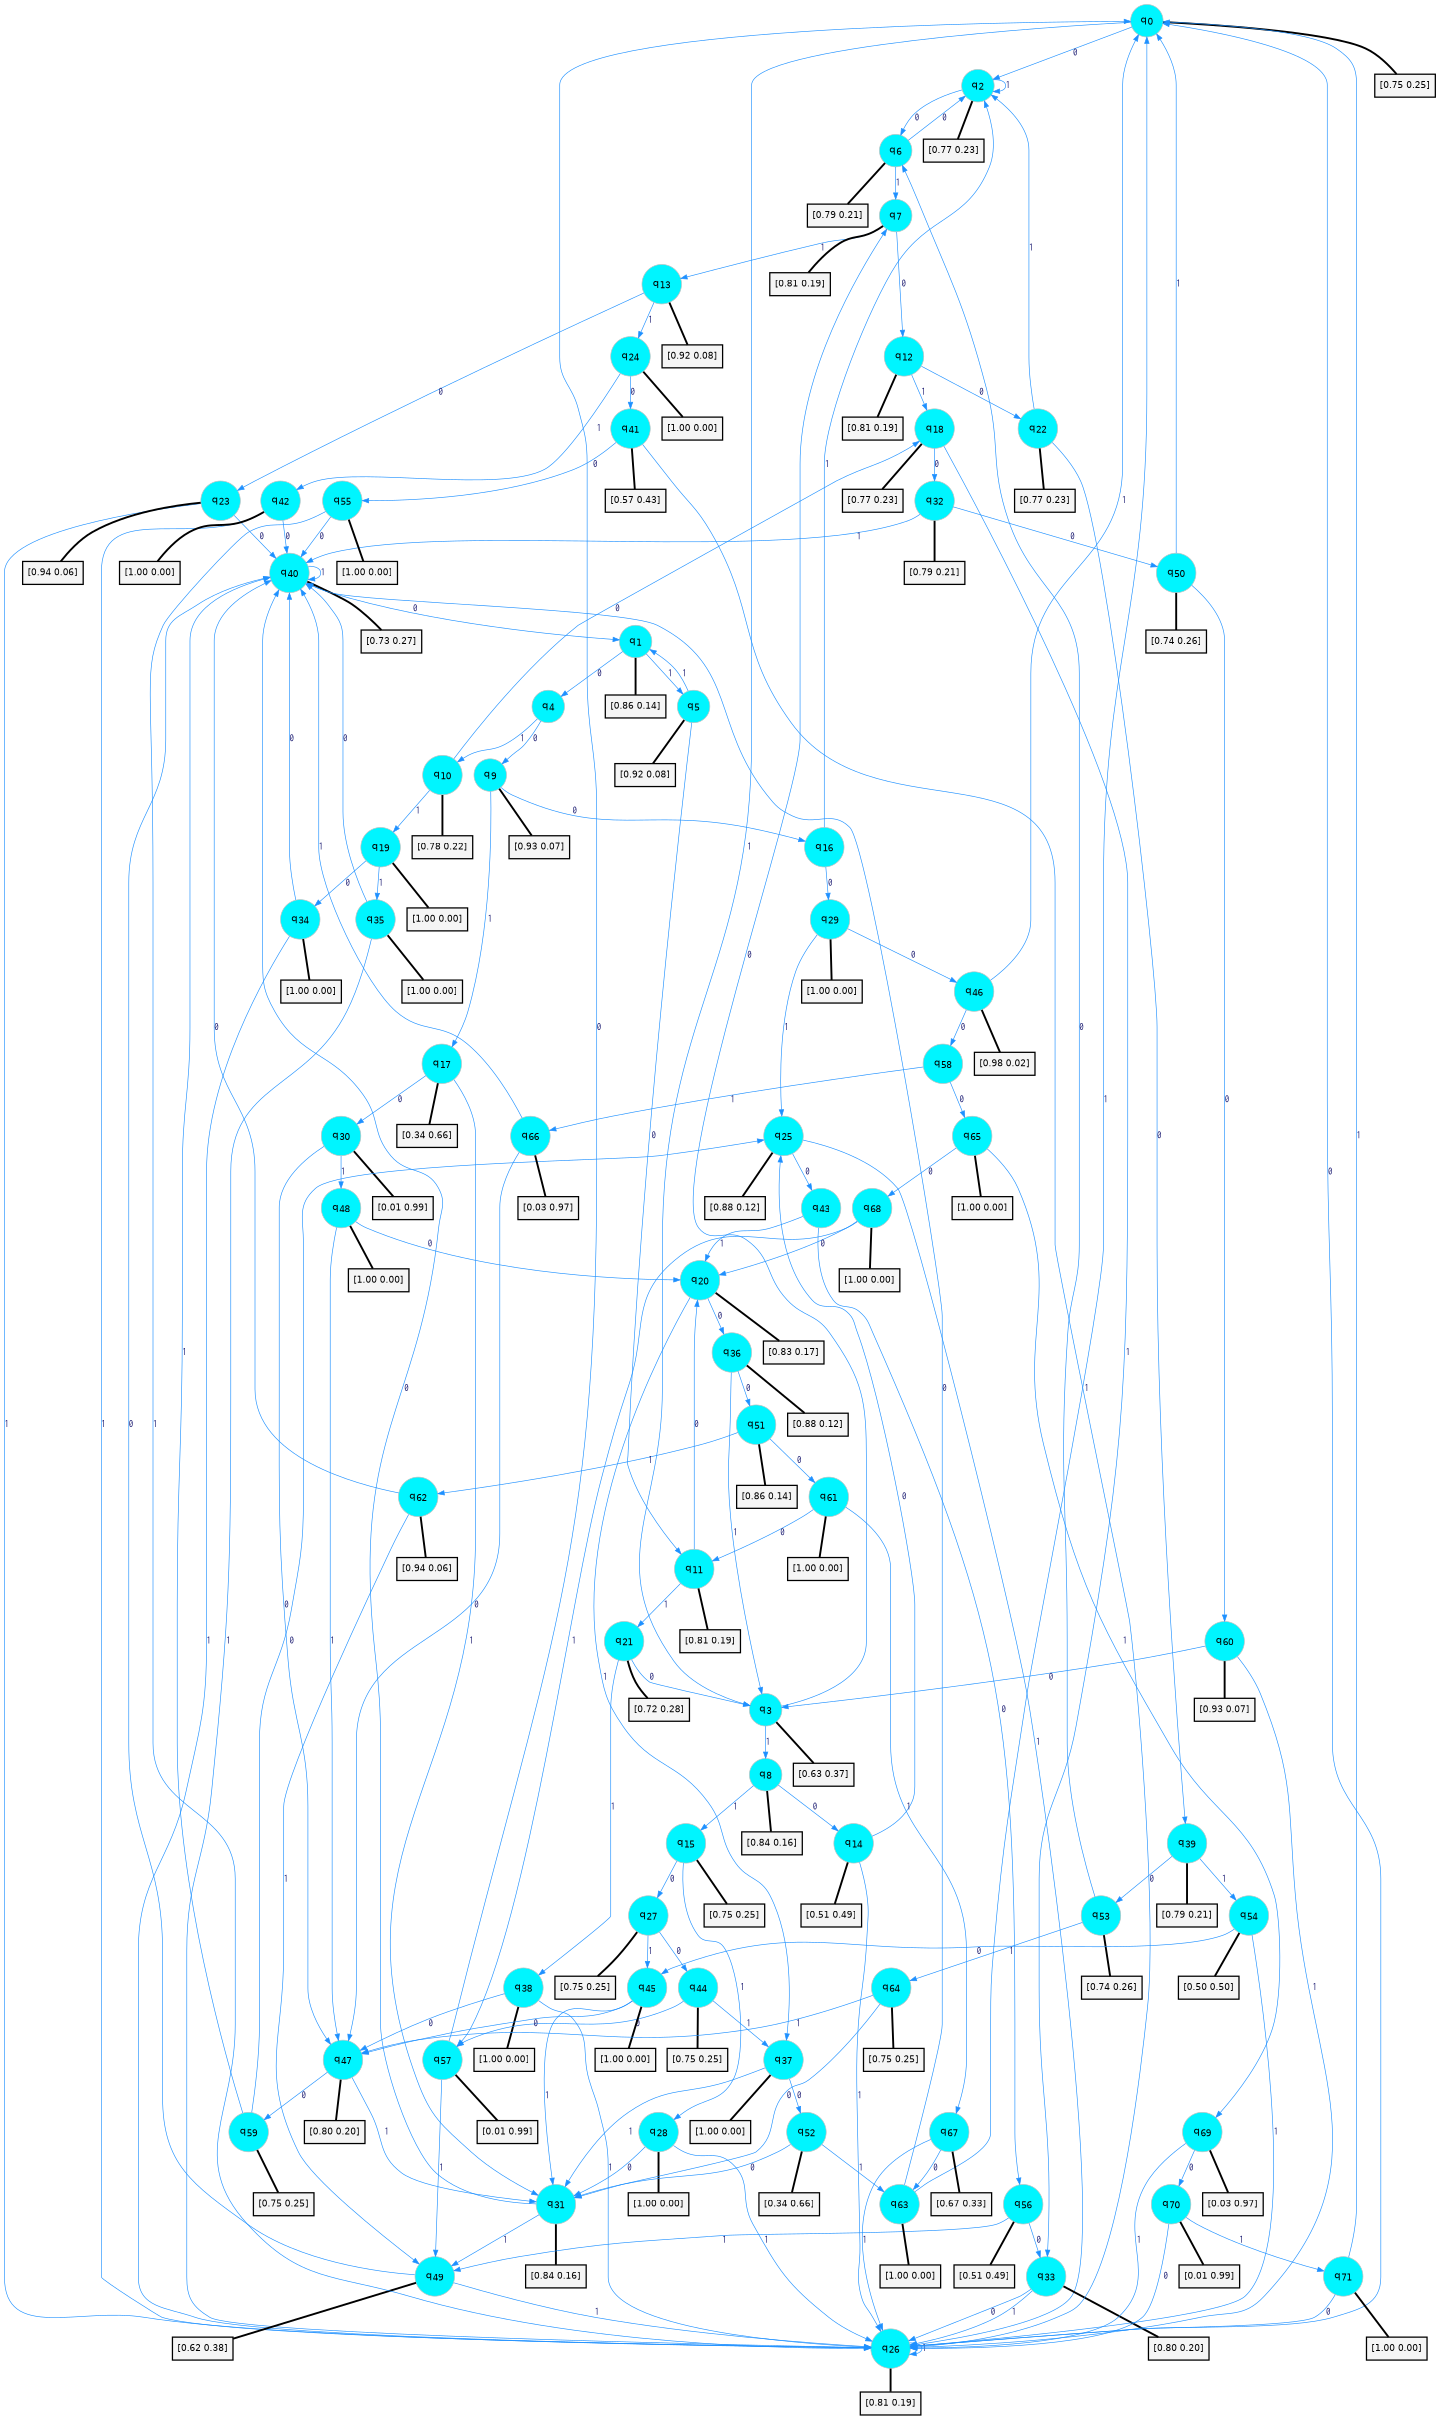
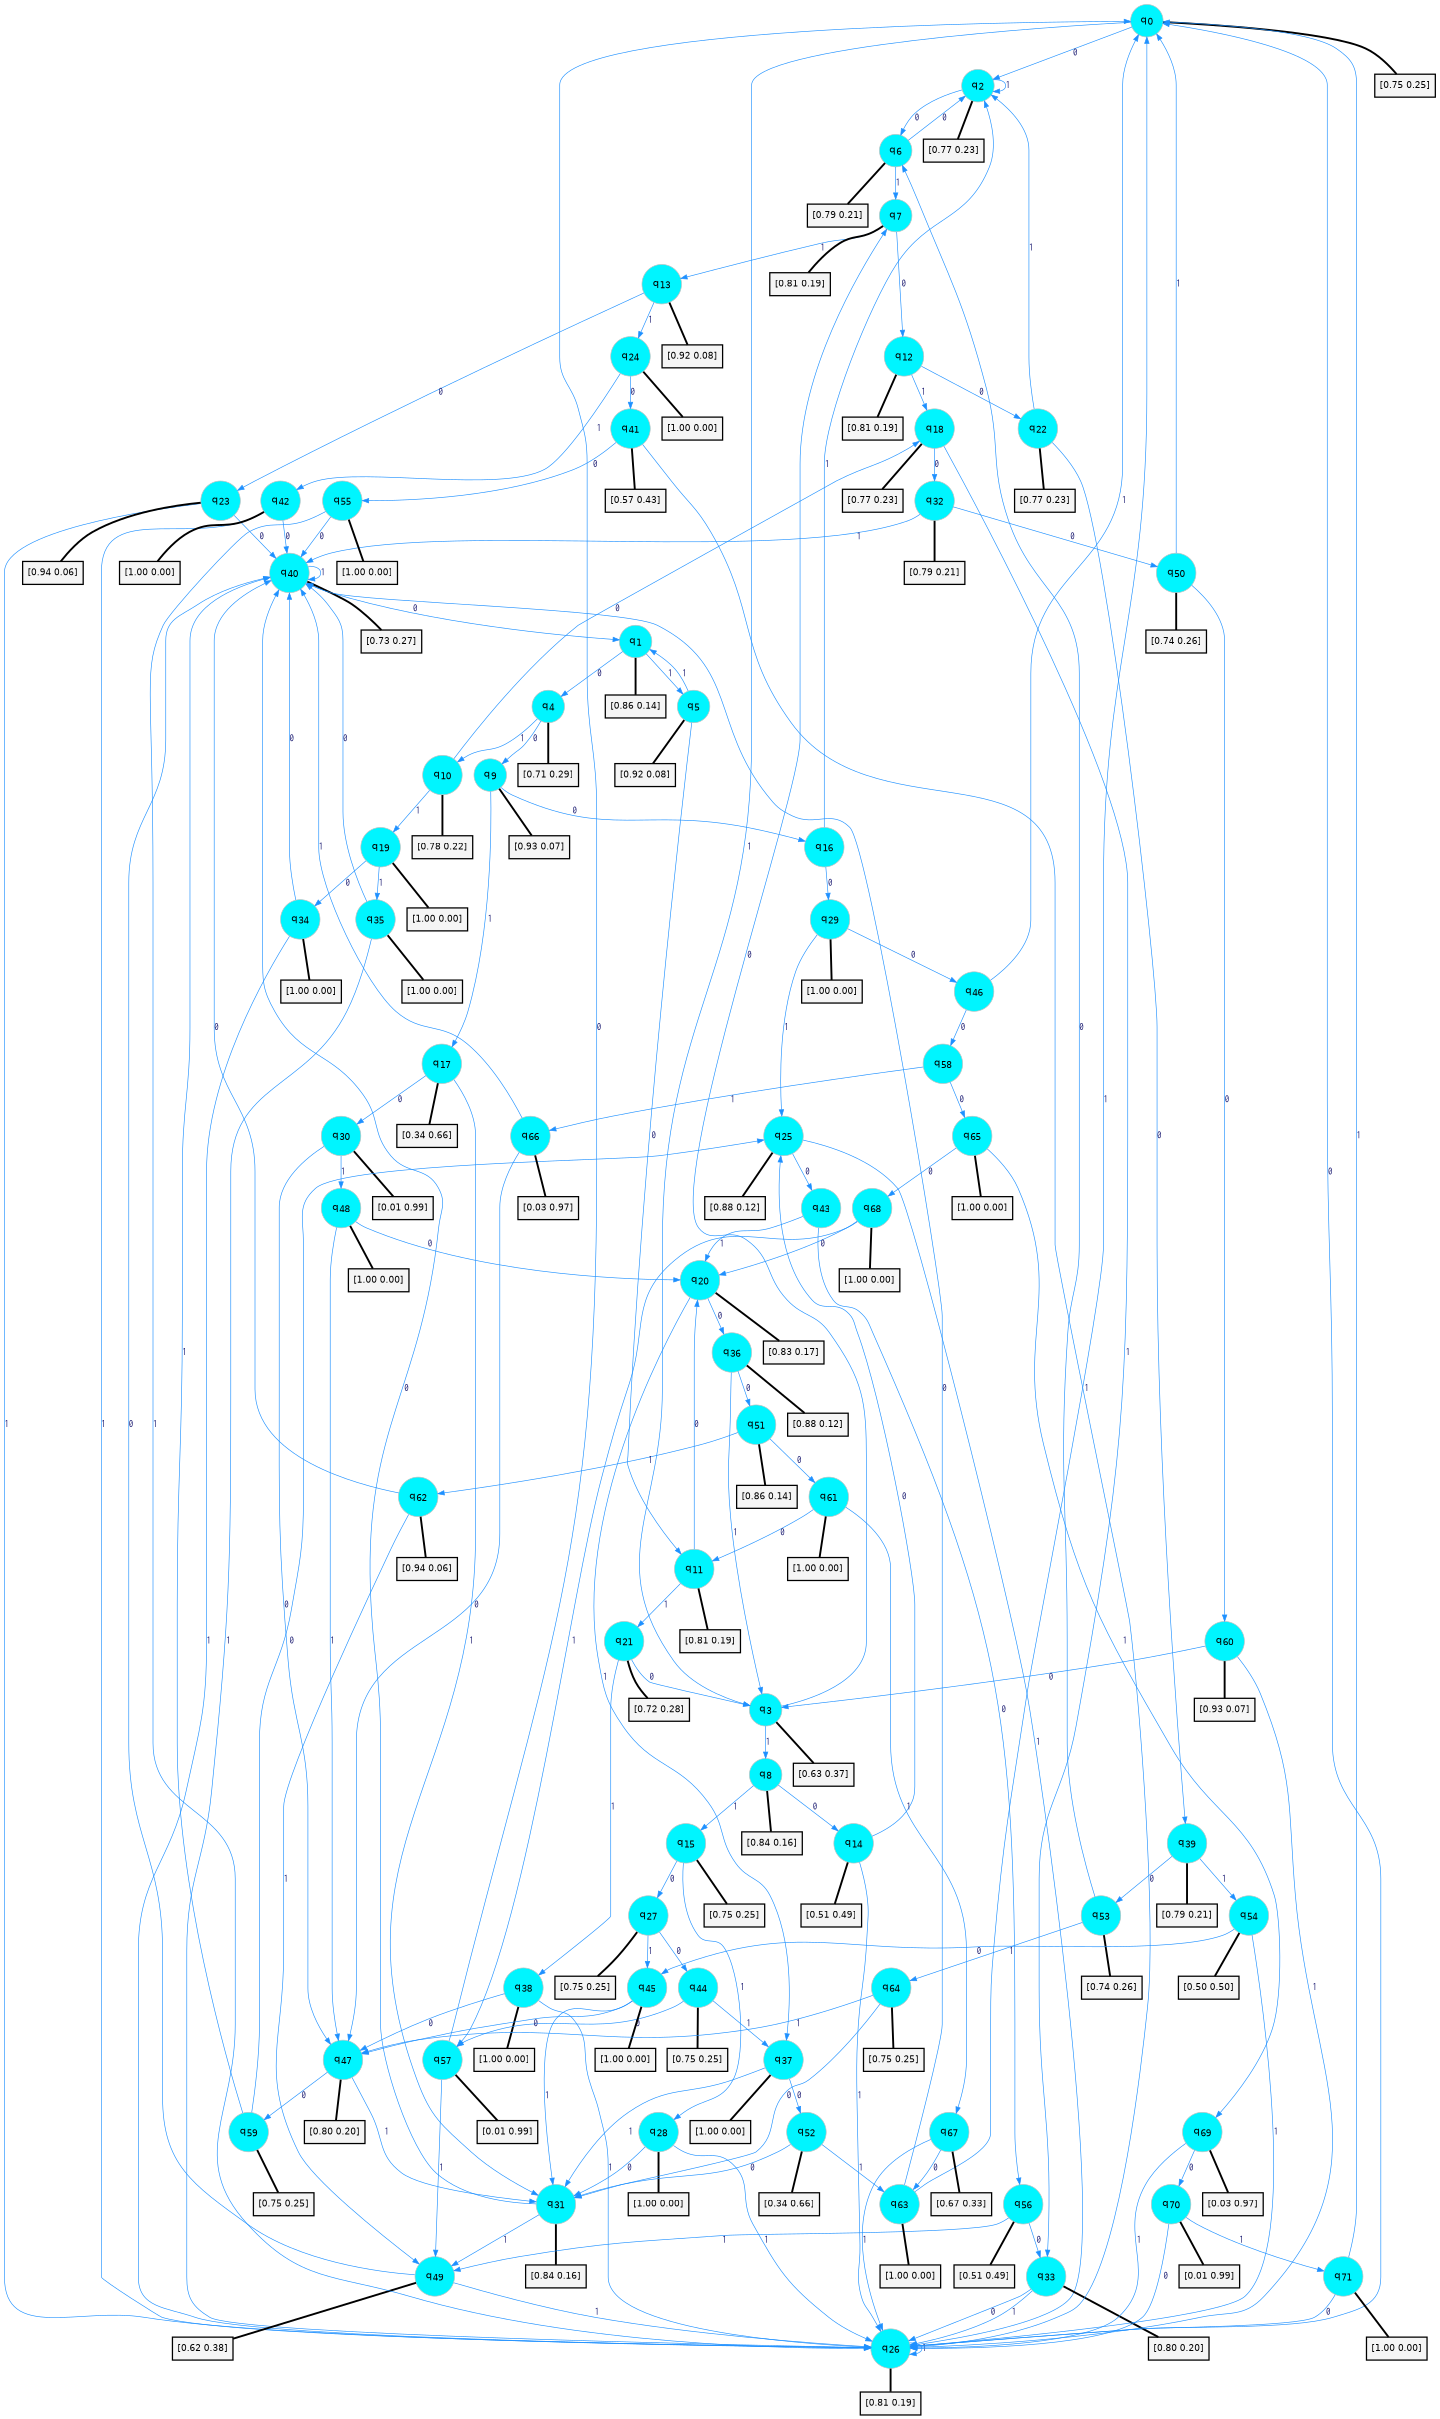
node "[0.71 0.29]": added
node "[0.98 0.02]": removed
